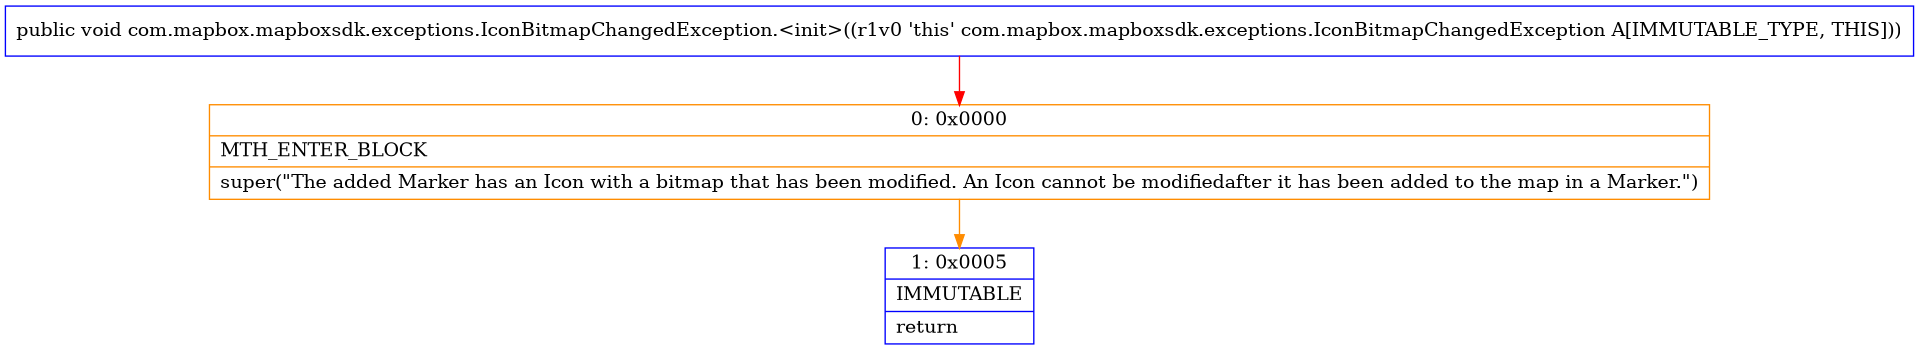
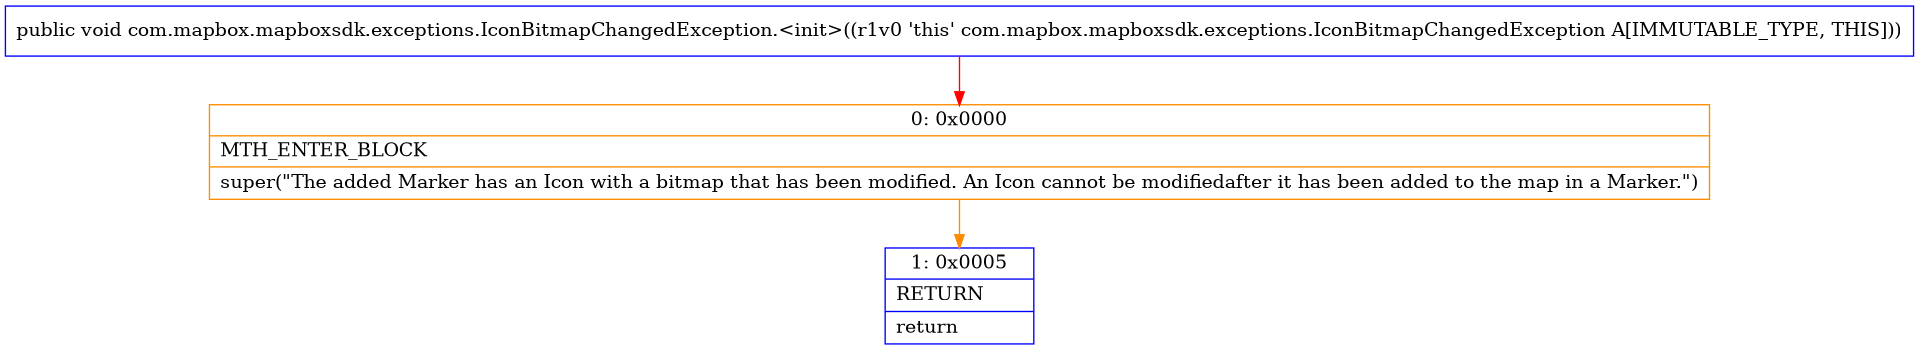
node "1: 0x0005": text "IMMUTABLE" -> "RETURN"
